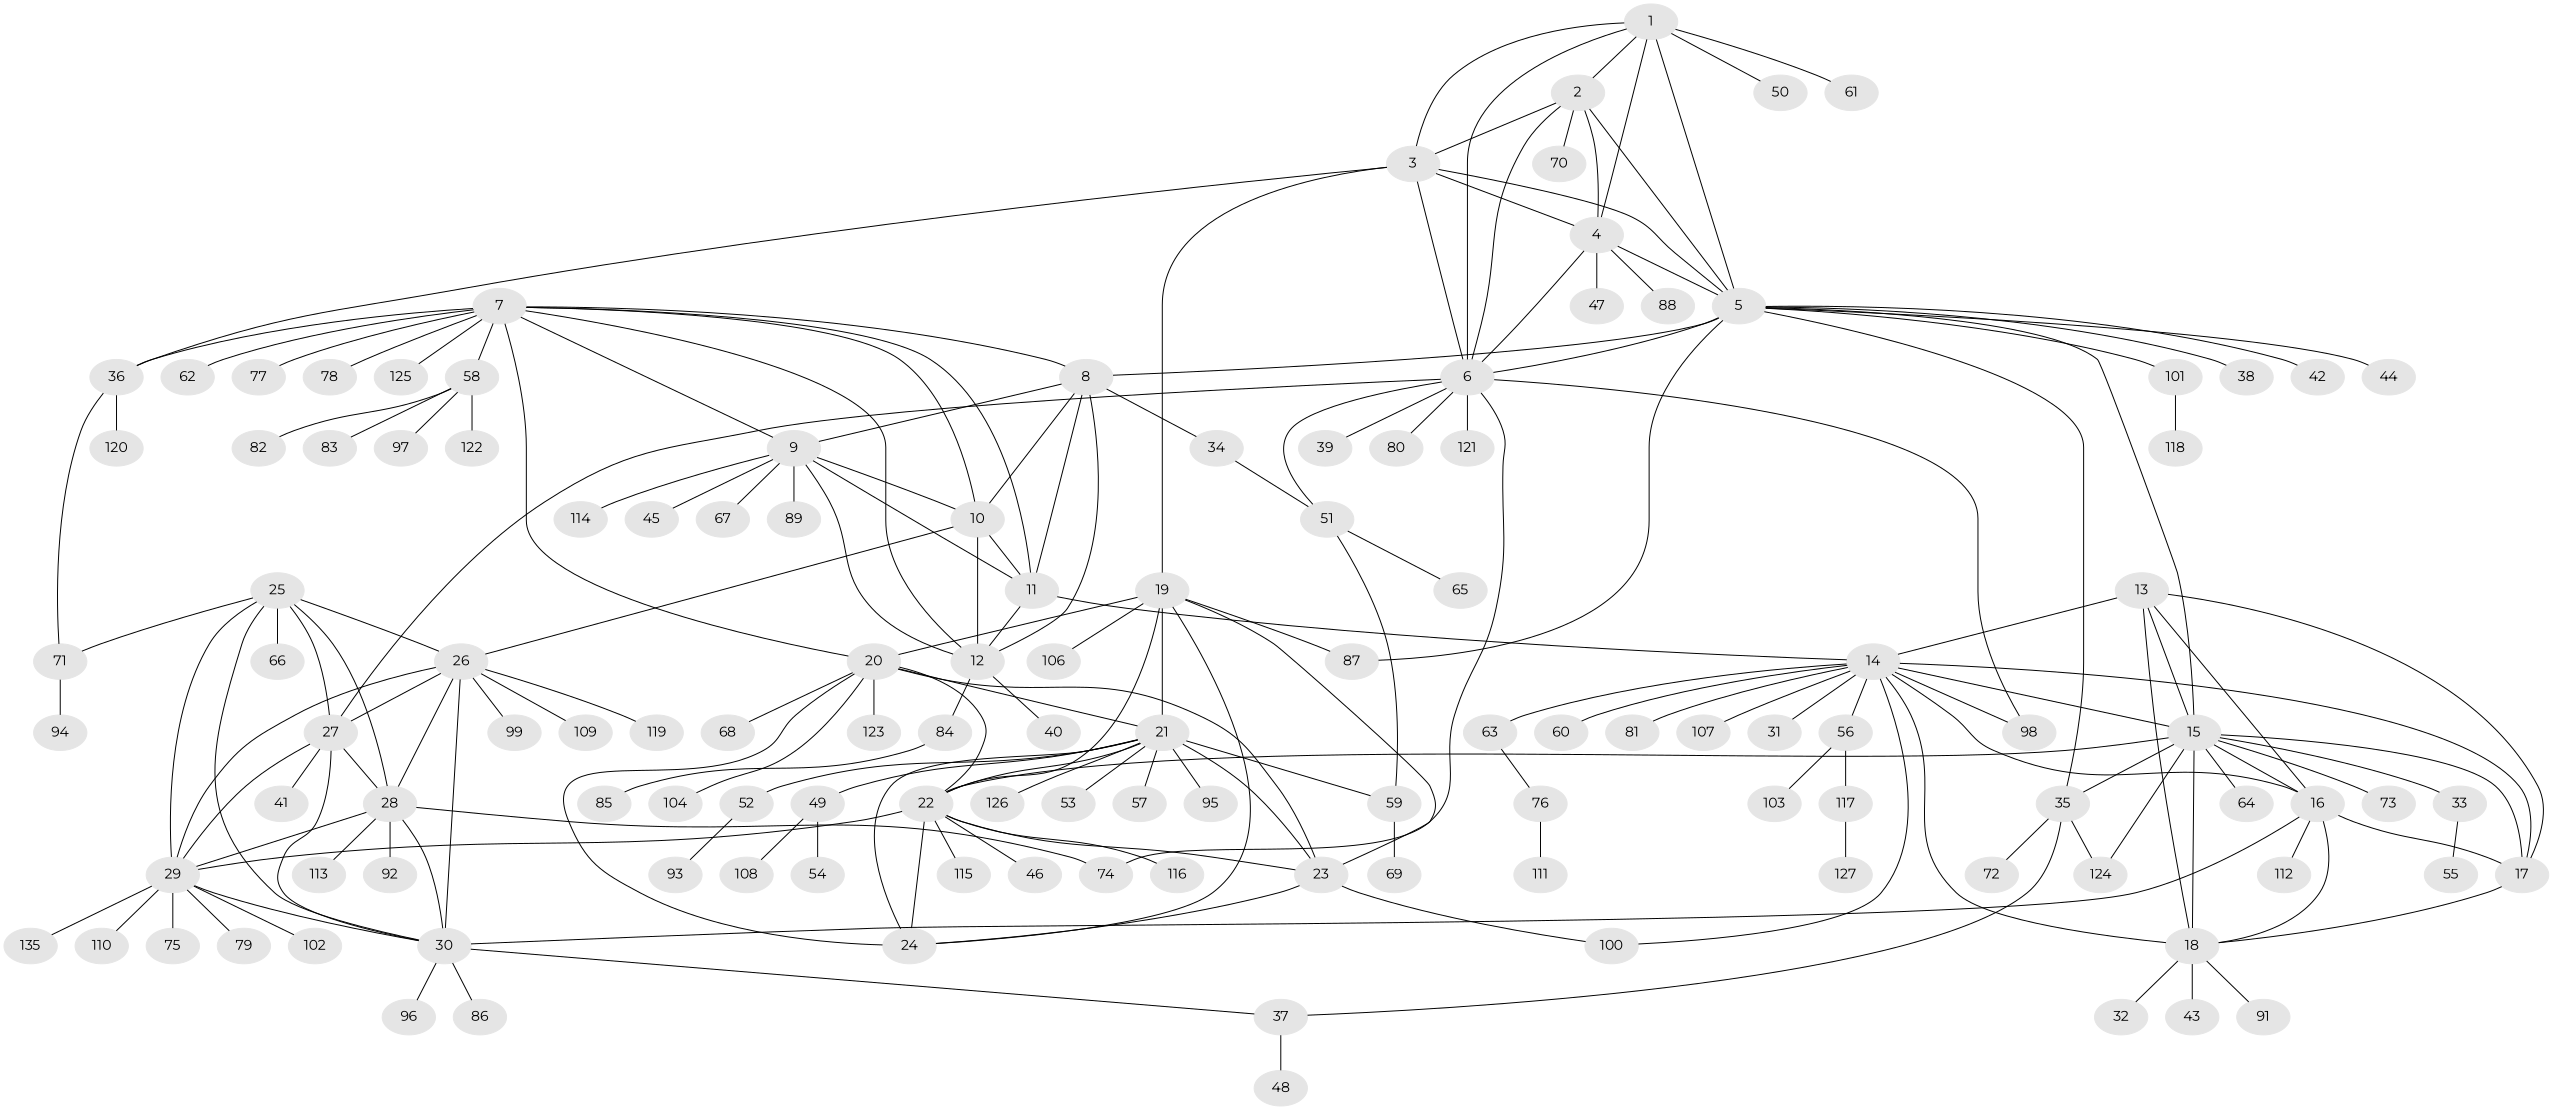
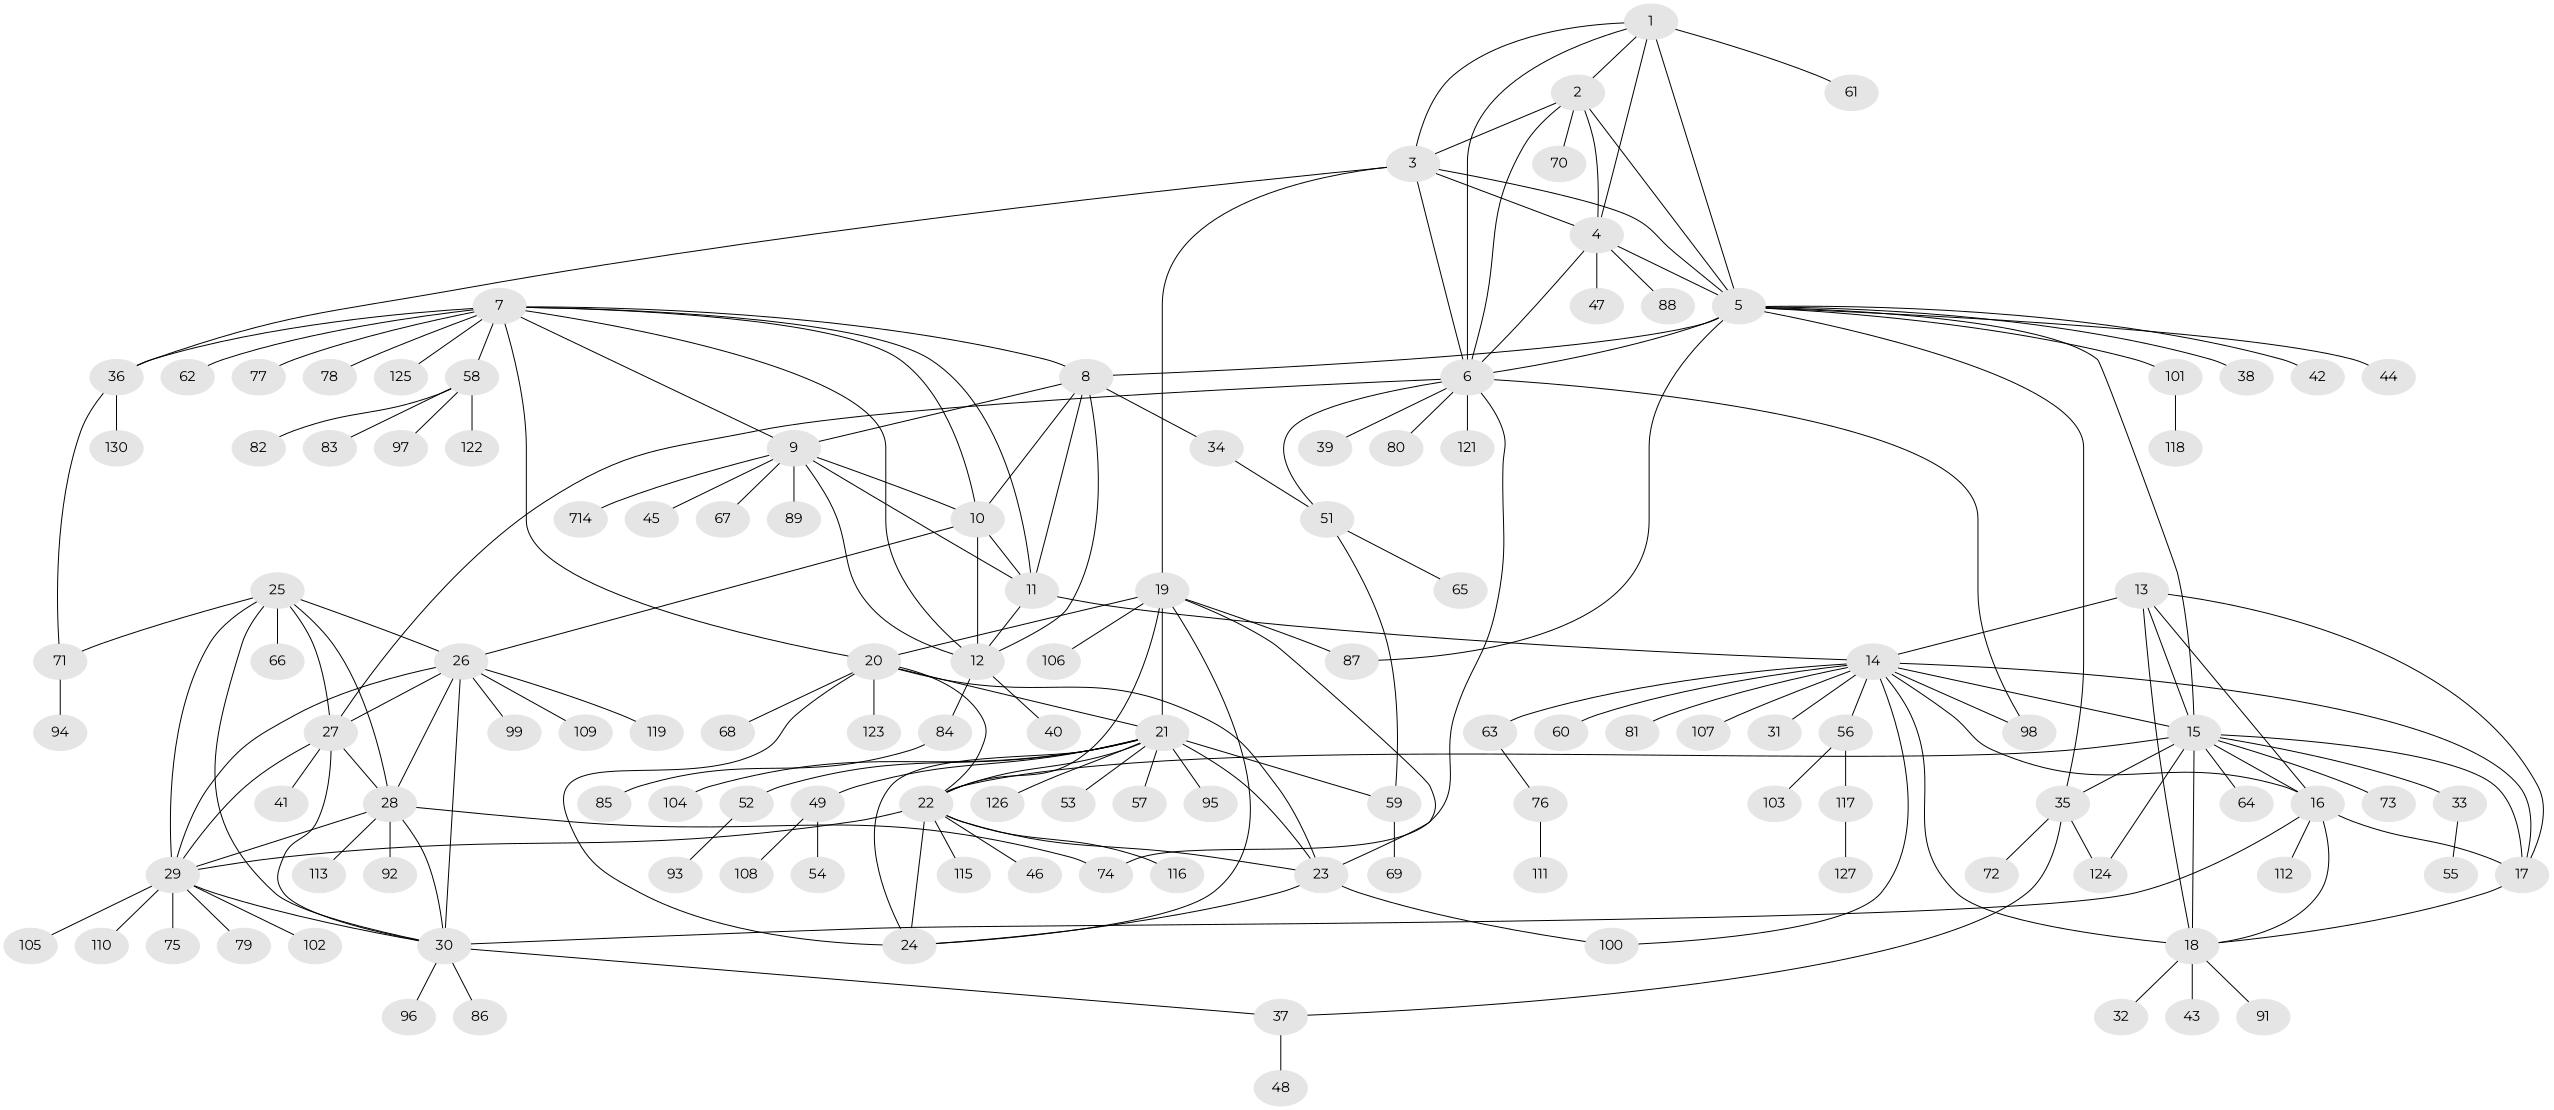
node "50": removed
node "120": label "120" -> "130"
node "114": label "114" -> "714"
edge "20" -- "104": now "21" -- "104"
node "135": label "135" -> "105"
